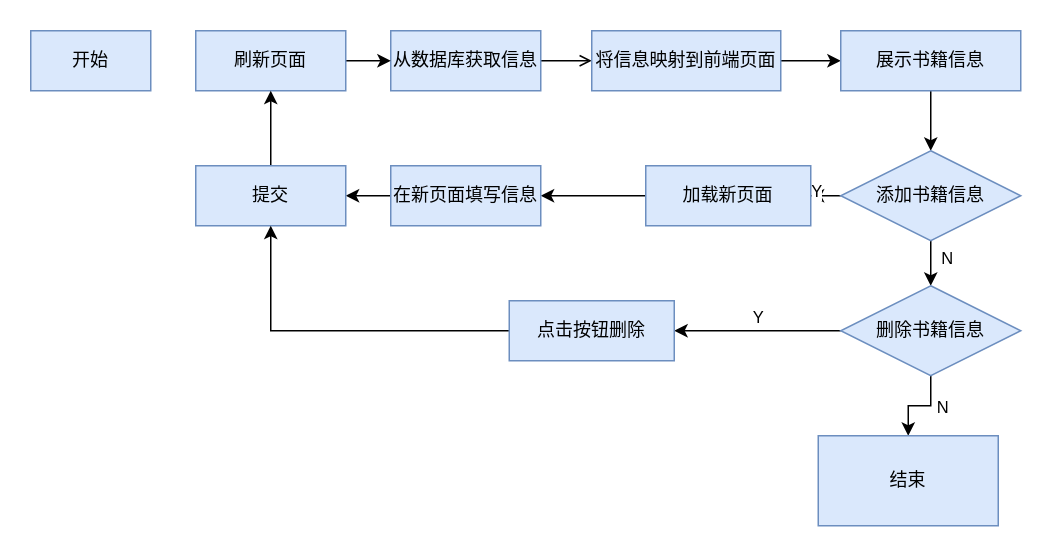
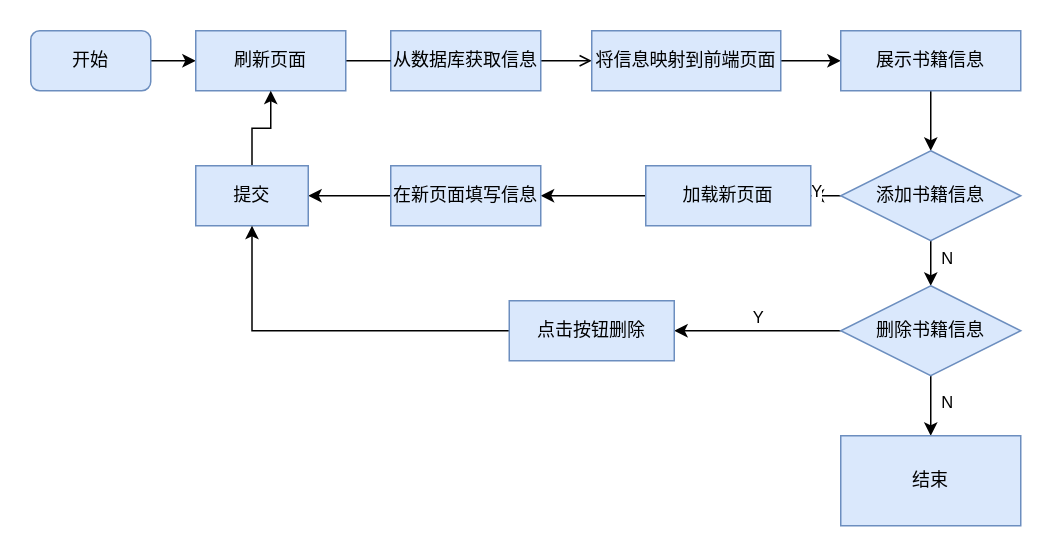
node "开始": shape rectangle -> rounded rectangle
edge "开始" -> "刷新页面": added
edge "刷新页面" -> "从数据库获取信息": arrowhead classic -> none
node "提交": size 150x60 -> 113x60
node "结束": moved (908, 481) -> (931, 481)
